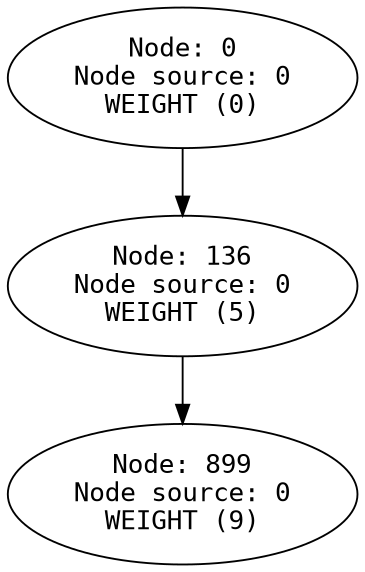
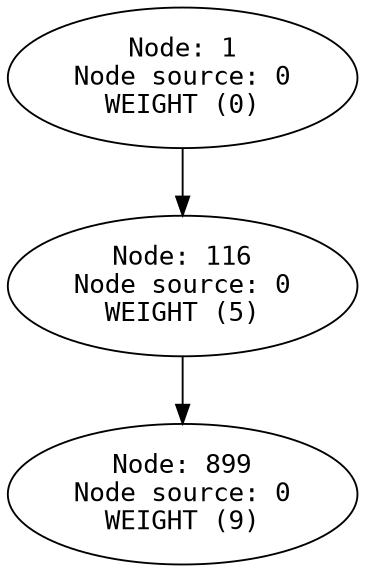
node "Node: 0 Node source: 0 WEIGHT (0)": label "Node: 0 Node source: 0 WEIGHT (0)" -> "Node: 1 Node source: 0 WEIGHT (0)"
node "Node: 136 Node source: 0 WEIGHT (5)": label "Node: 136 Node source: 0 WEIGHT (5)" -> "Node: 116 Node source: 0 WEIGHT (5)"
